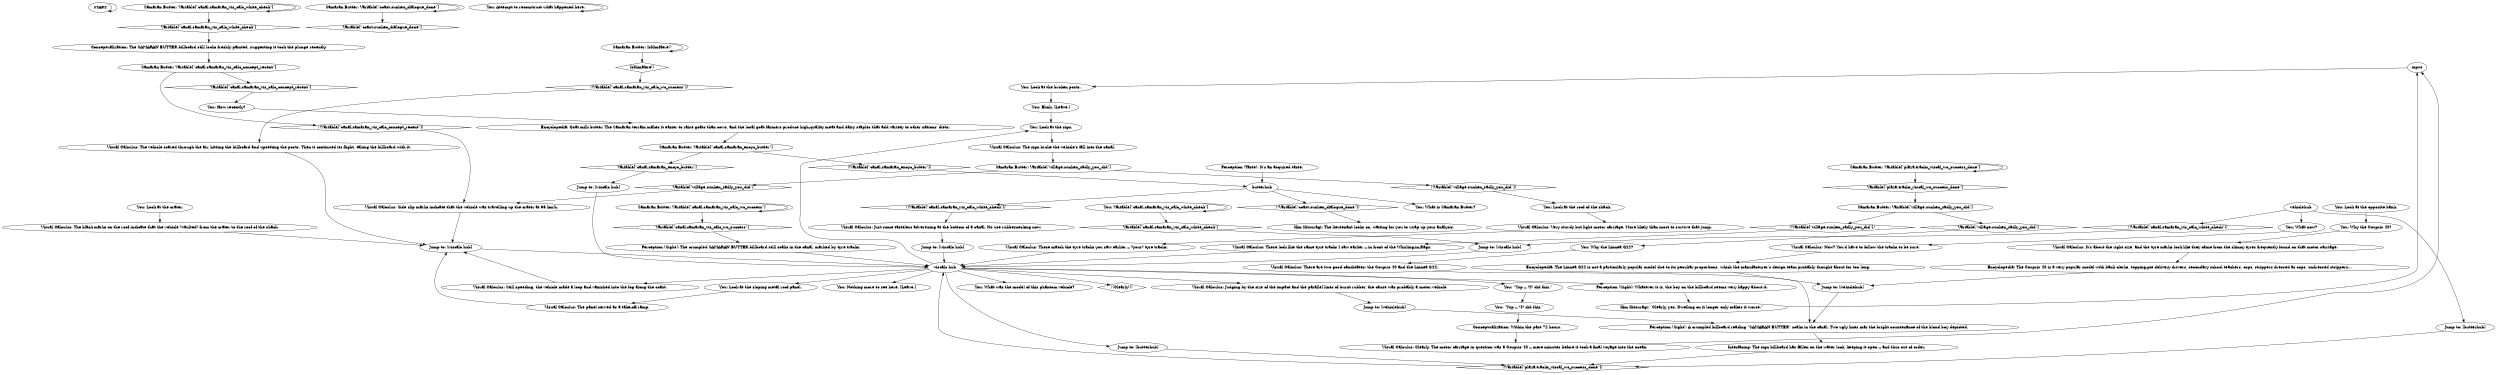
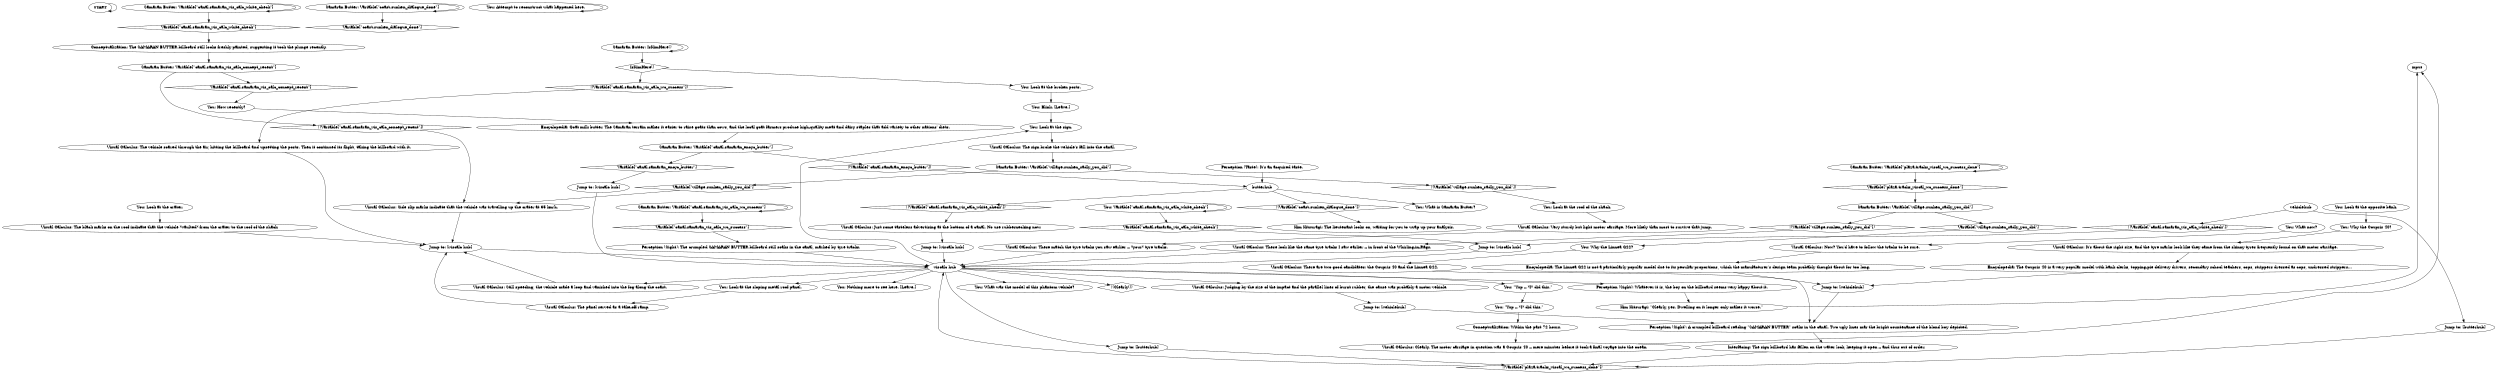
edge "input" -> "You: Look at the broken posts.": now "IsKimHere()" -> "You: Look at the broken posts."
edge "vehiclehub" -> "You: What now?": removed
